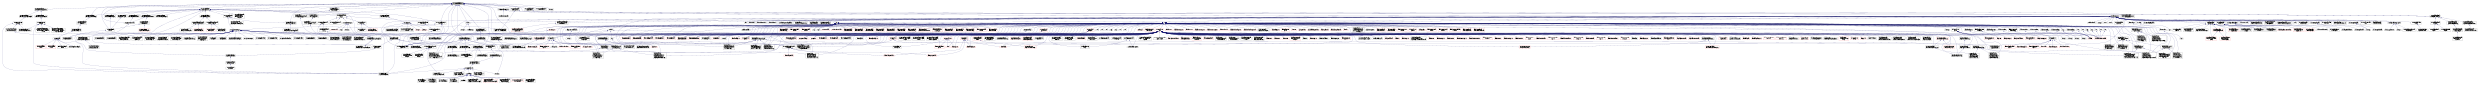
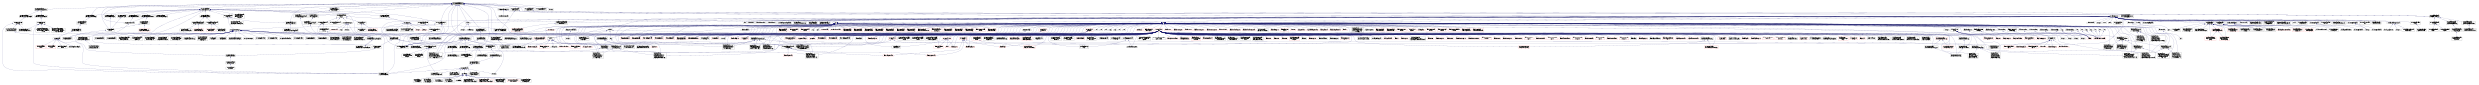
node "hpx::parallel::v1:: copy_n": label "hpx::parallel::v1:: copy_n" -> "hpx::boost::v1:: copy_n"
